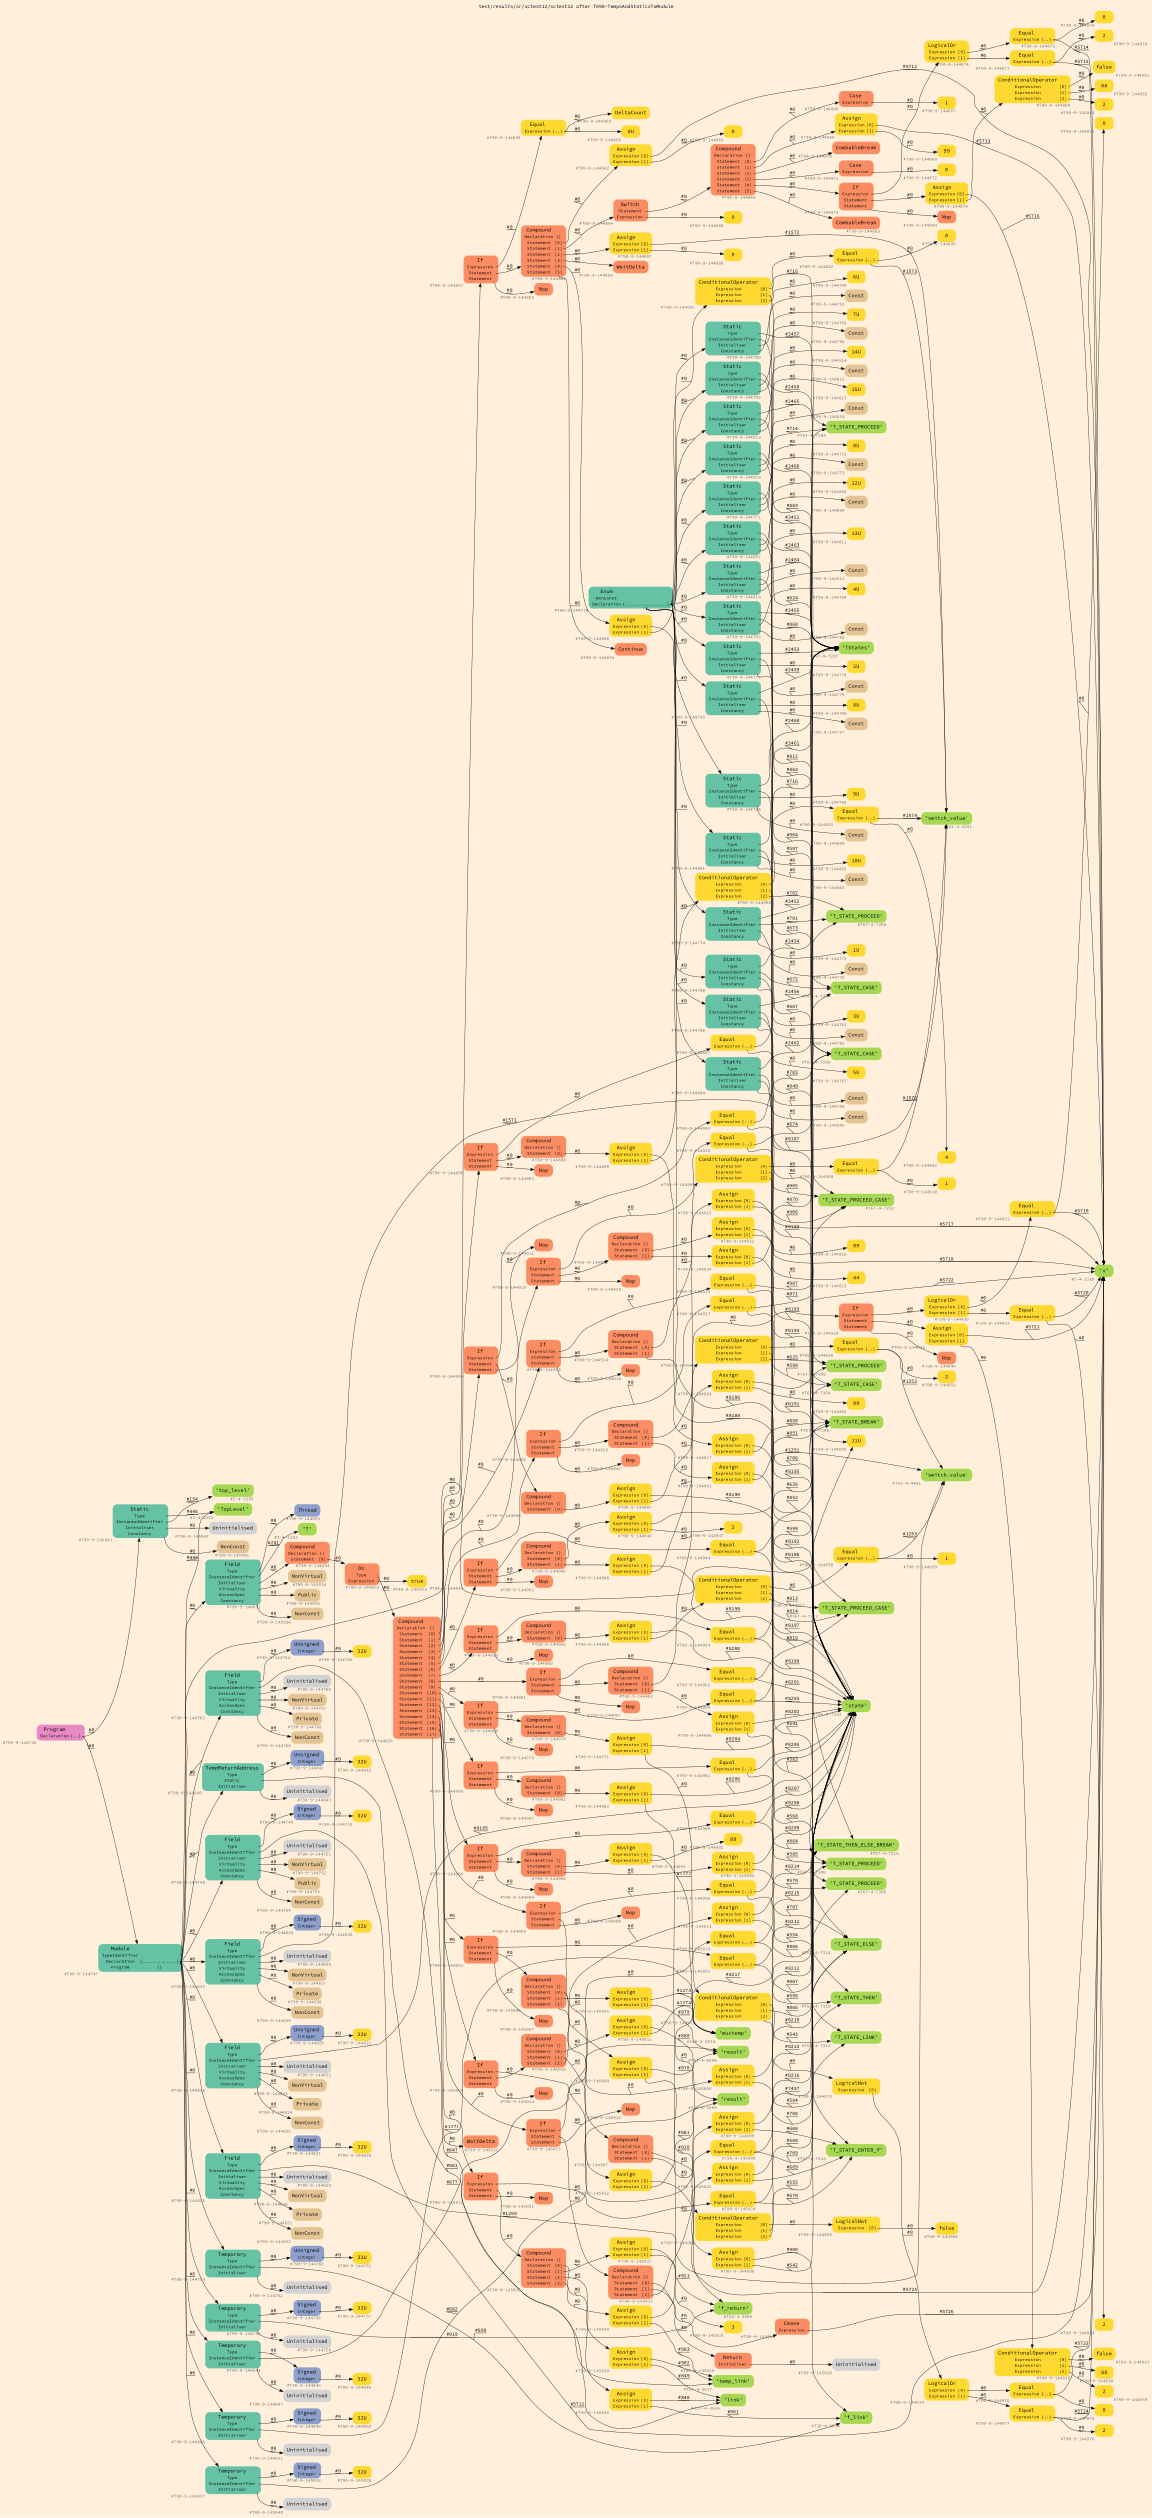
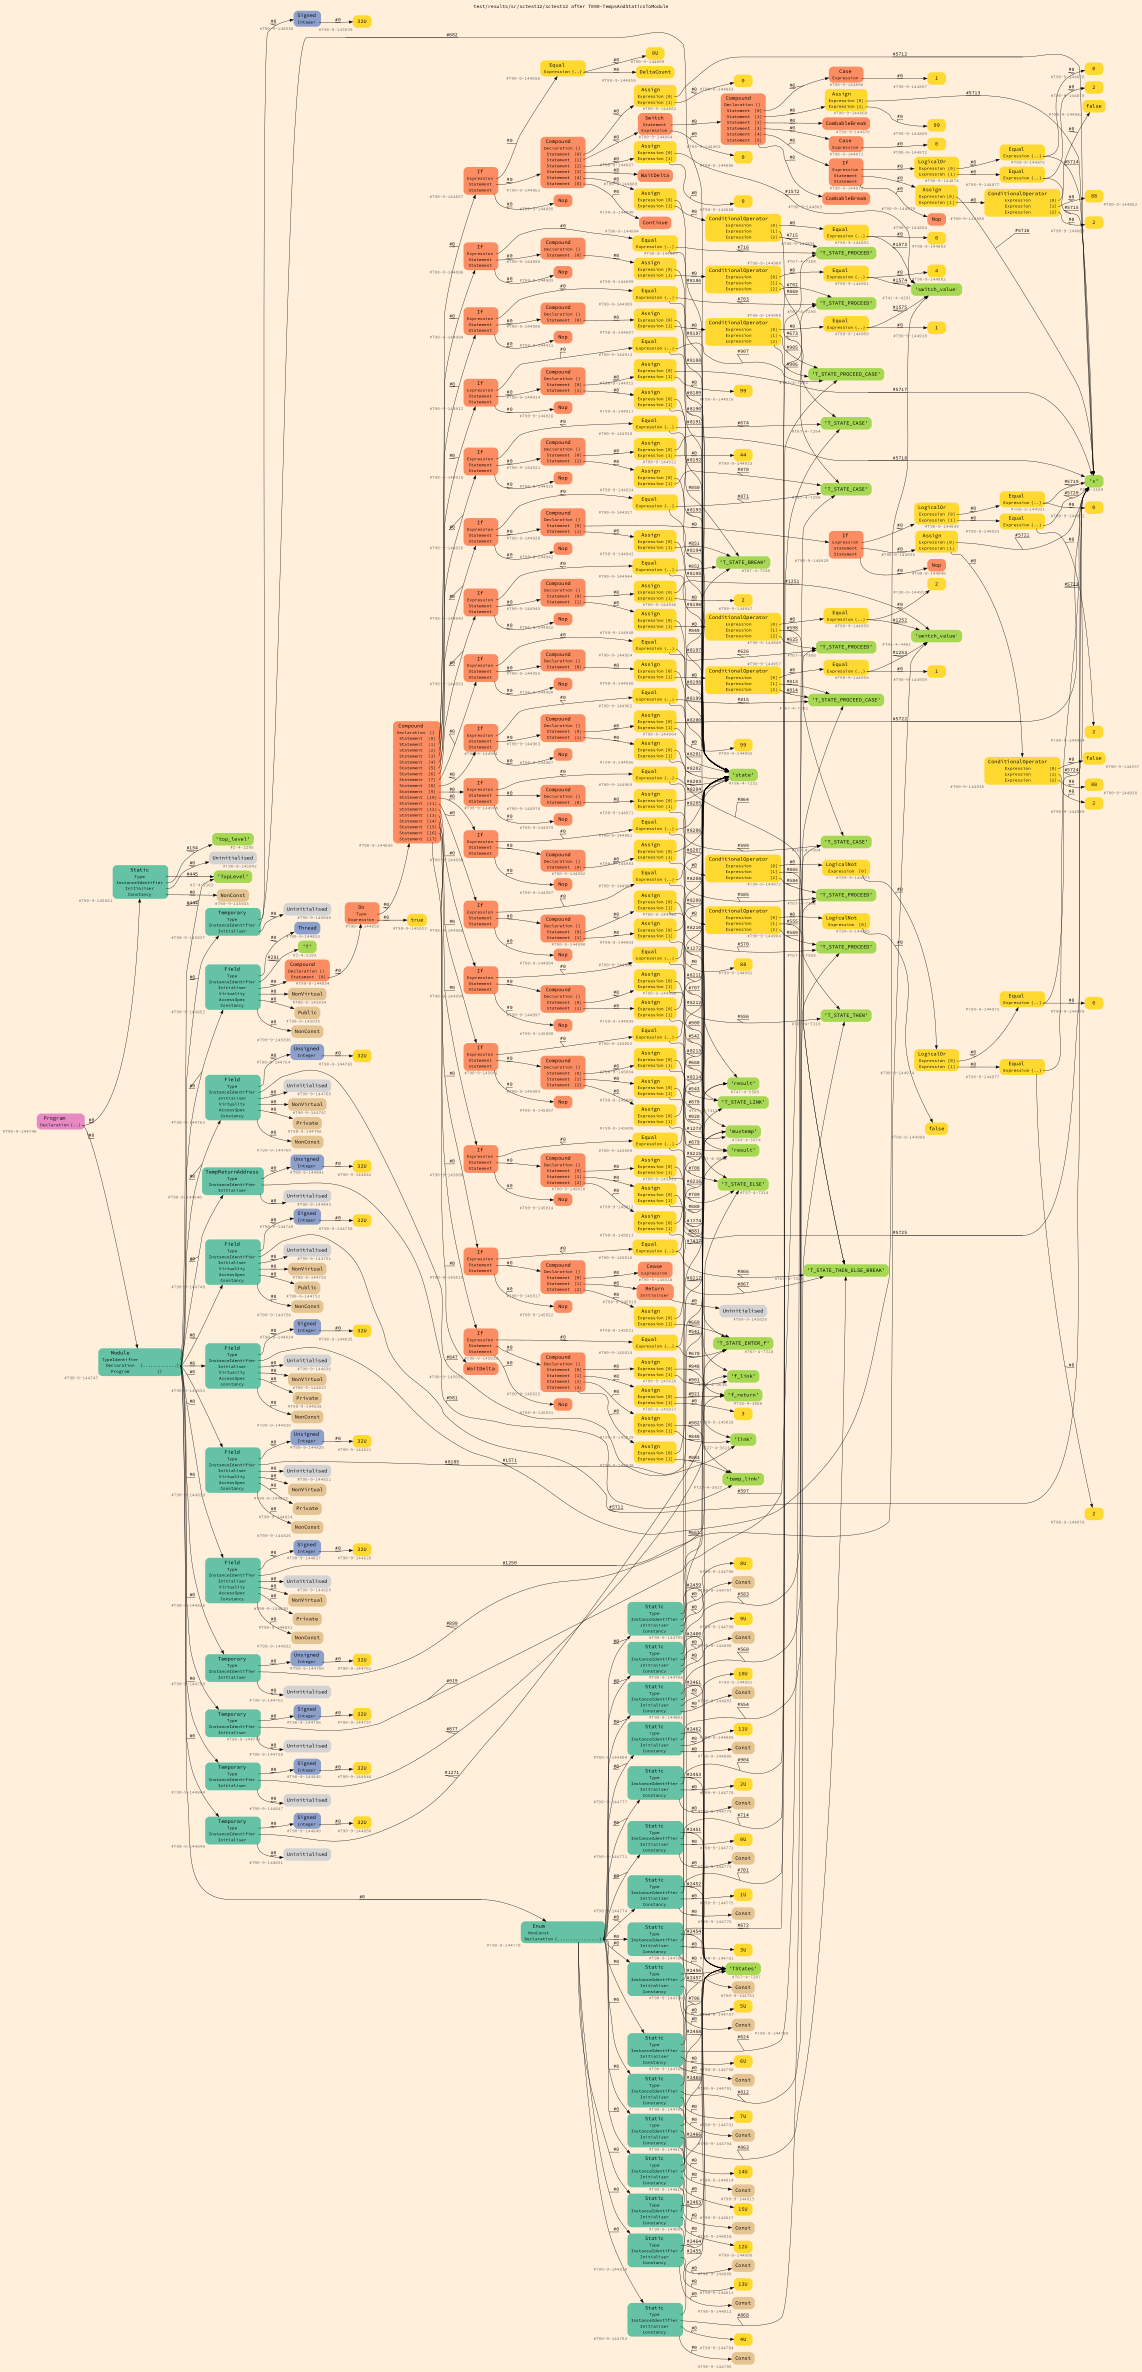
edge "Module" -> "11U": now "Module" -> "Enum"
node "TempReturnAddress": text "Static" -> "InstanceIdentifier"
edge "Cease" -> "'x'": removed, label "#5726"
